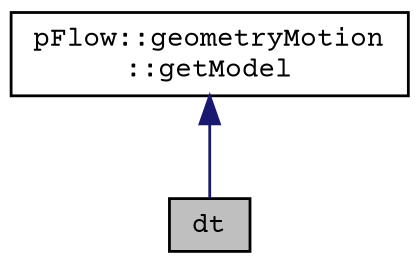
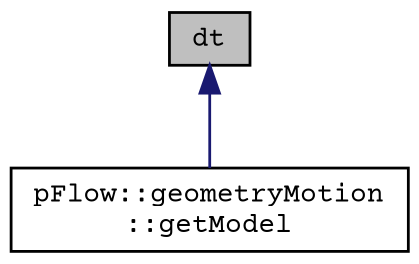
edge "dt" -> "pFlow::geometryMotion ::getModel": reversed
